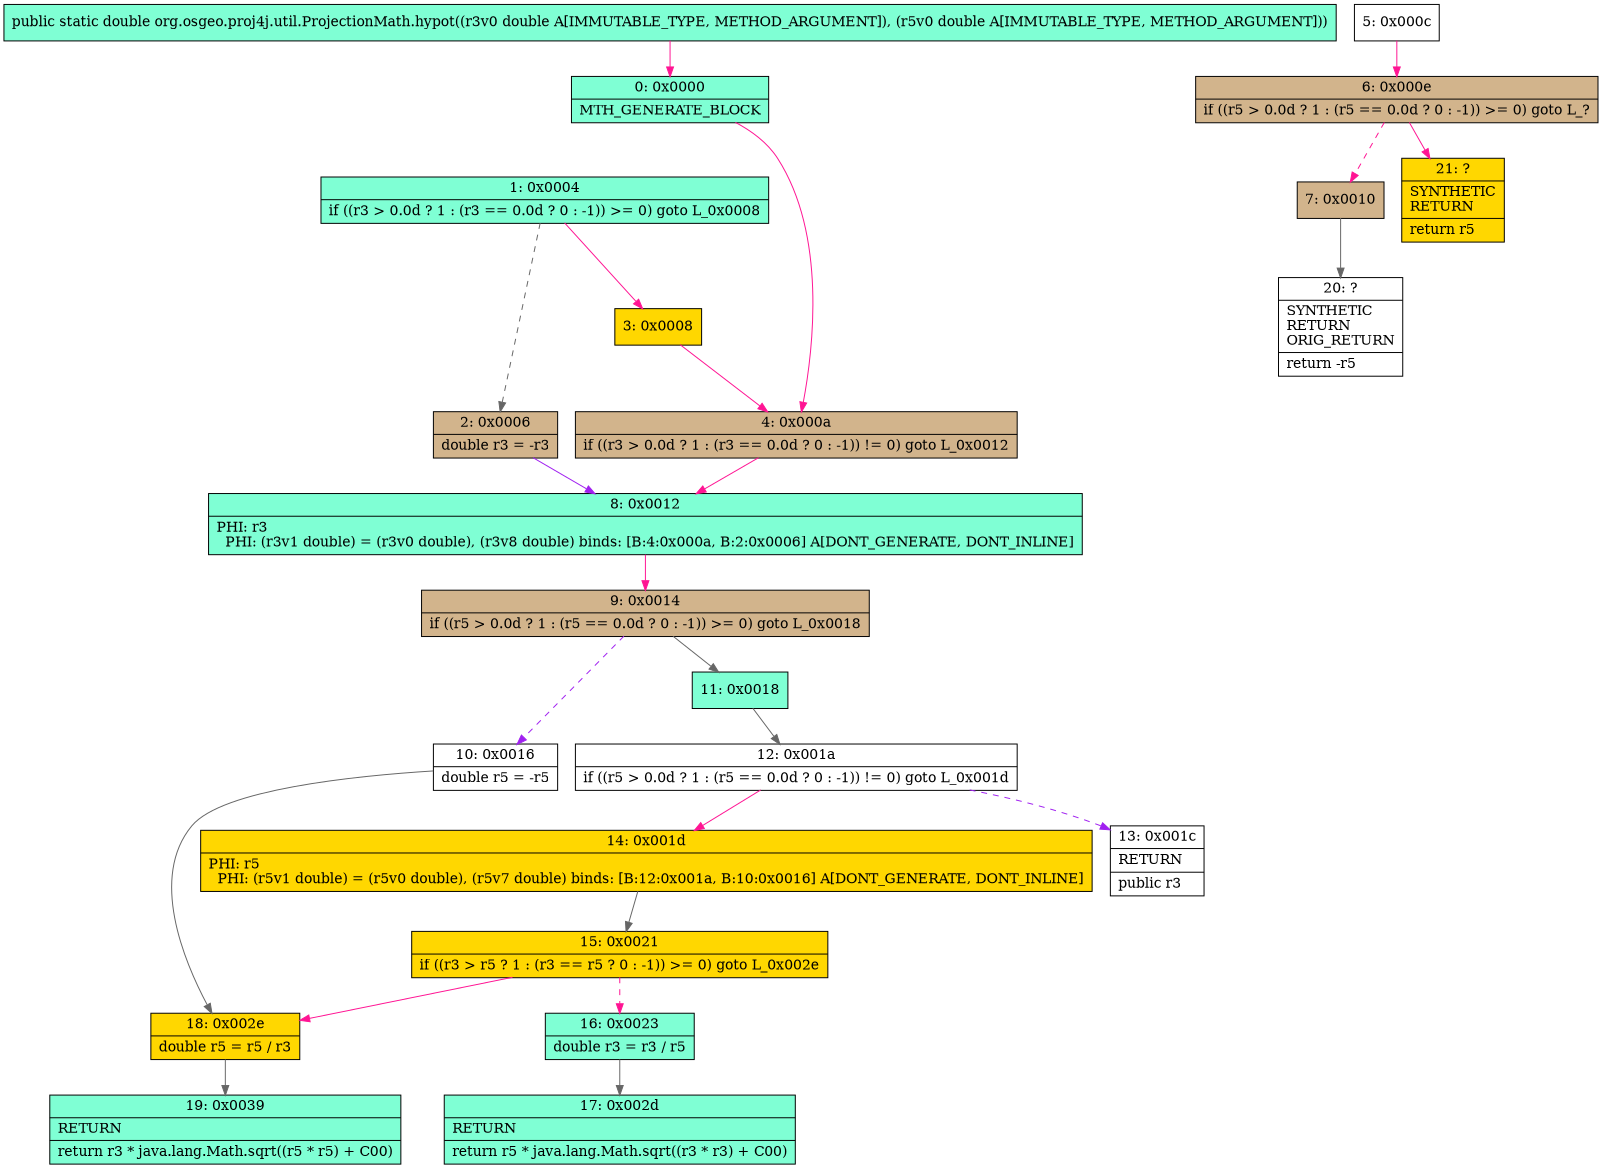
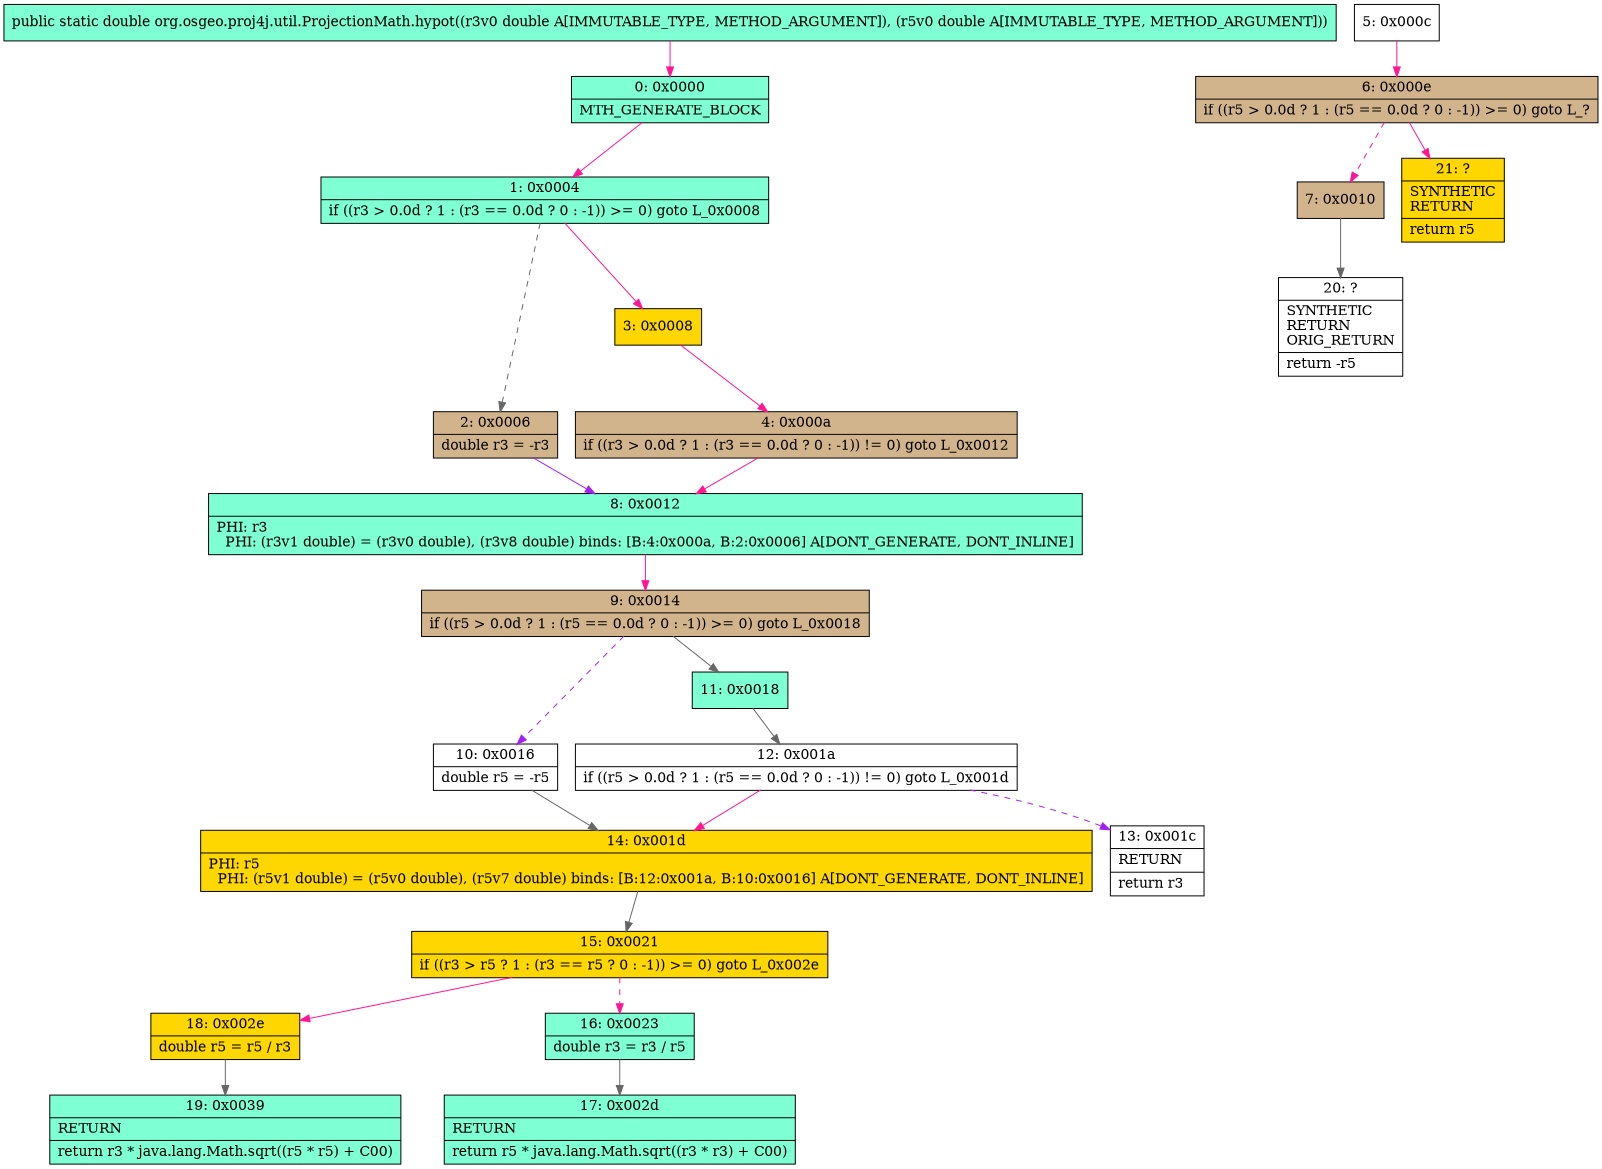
edge "0: 0x0000" -> "4: 0x000a": now "0: 0x0000" -> "1: 0x0004"
edge "10: 0x0016" -> "18: 0x002e": now "10: 0x0016" -> "14: 0x001d"
node "13: 0x001c": text "public r3" -> "return r3"
